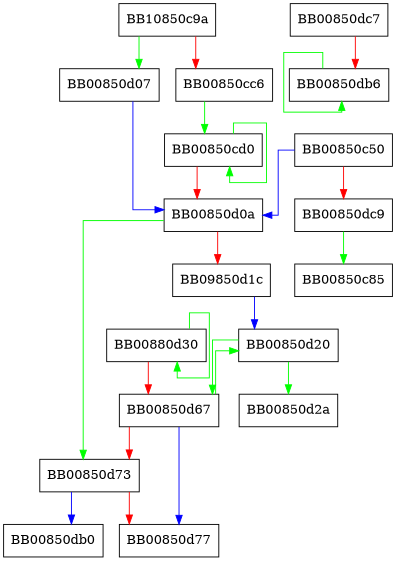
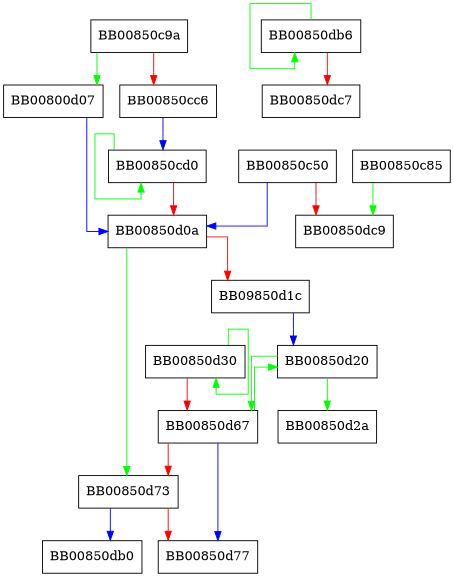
node "BB10850c9a": label "BB10850c9a" -> "BB00850c9a"
edge "BB00850dc7" -> "BB00850db6": reversed
node "BB00850d07": label "BB00850d07" -> "BB00800d07"
edge "BB00850cc6" -> "BB00850cd0": color green -> blue
edge "BB00850dc9" -> "BB00850c85": reversed
node "BB00880d30": label "BB00880d30" -> "BB00850d30"
